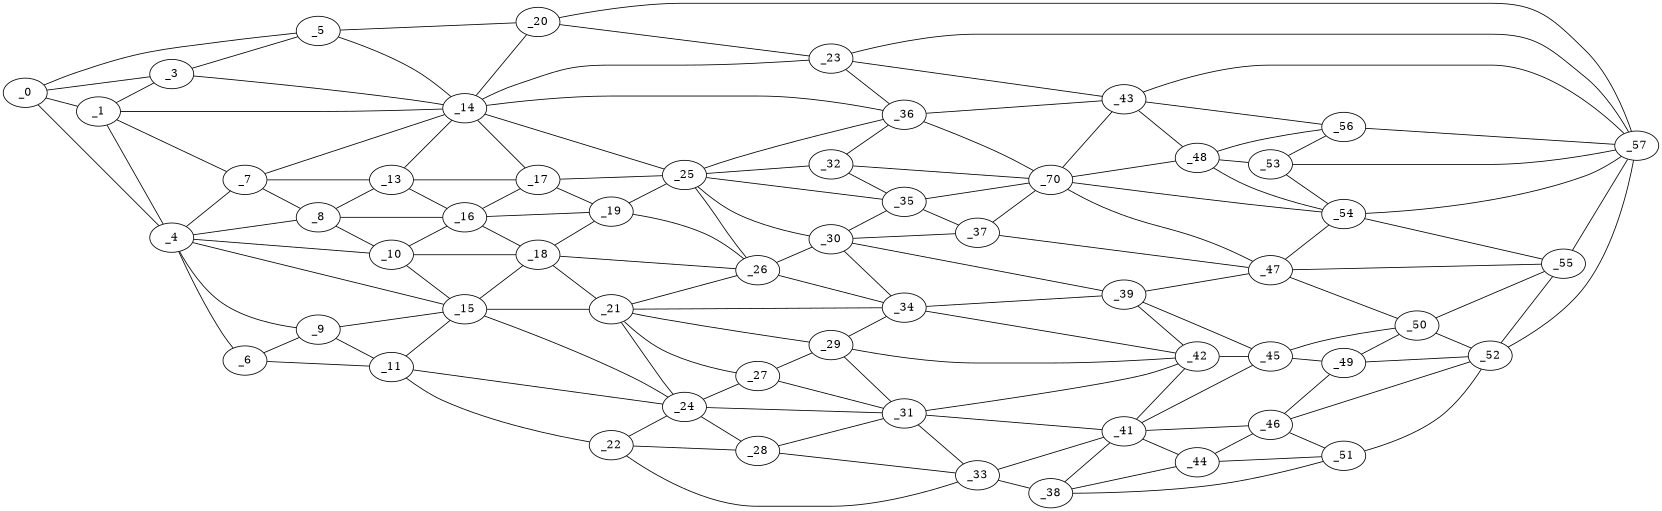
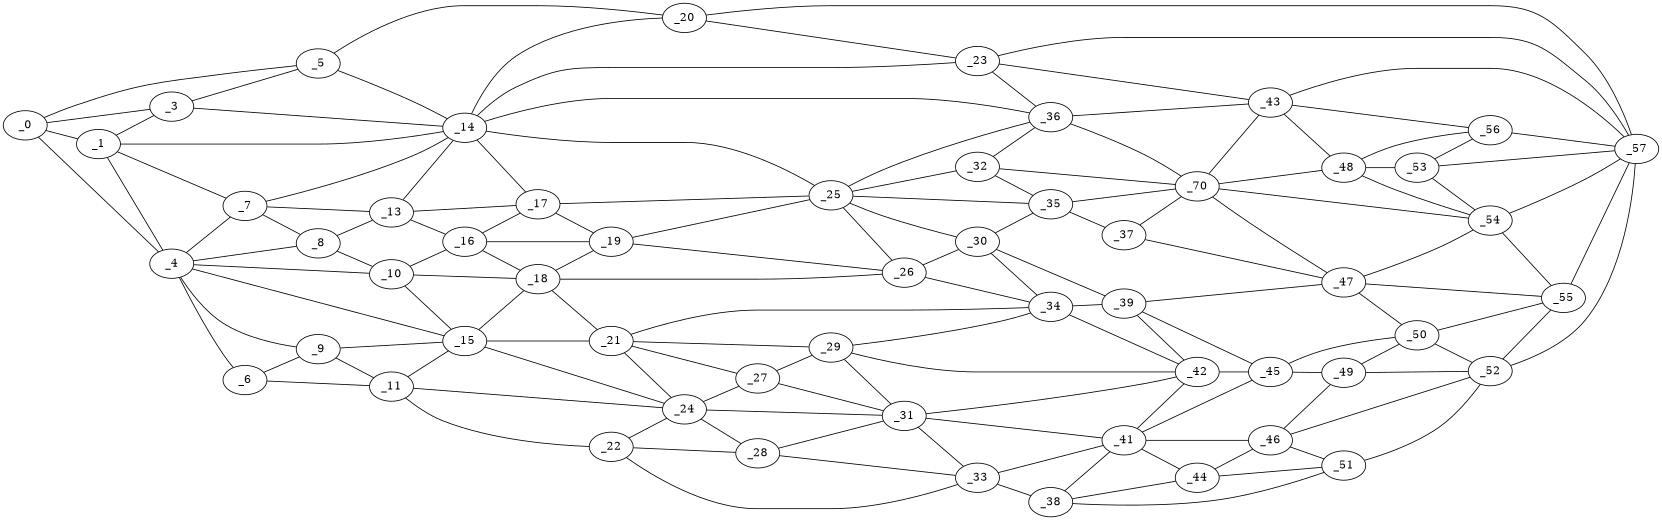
edge "_8" -- "_16": removed
edge "_37" -- "_30": removed
edge "_26" -- "_21": removed
